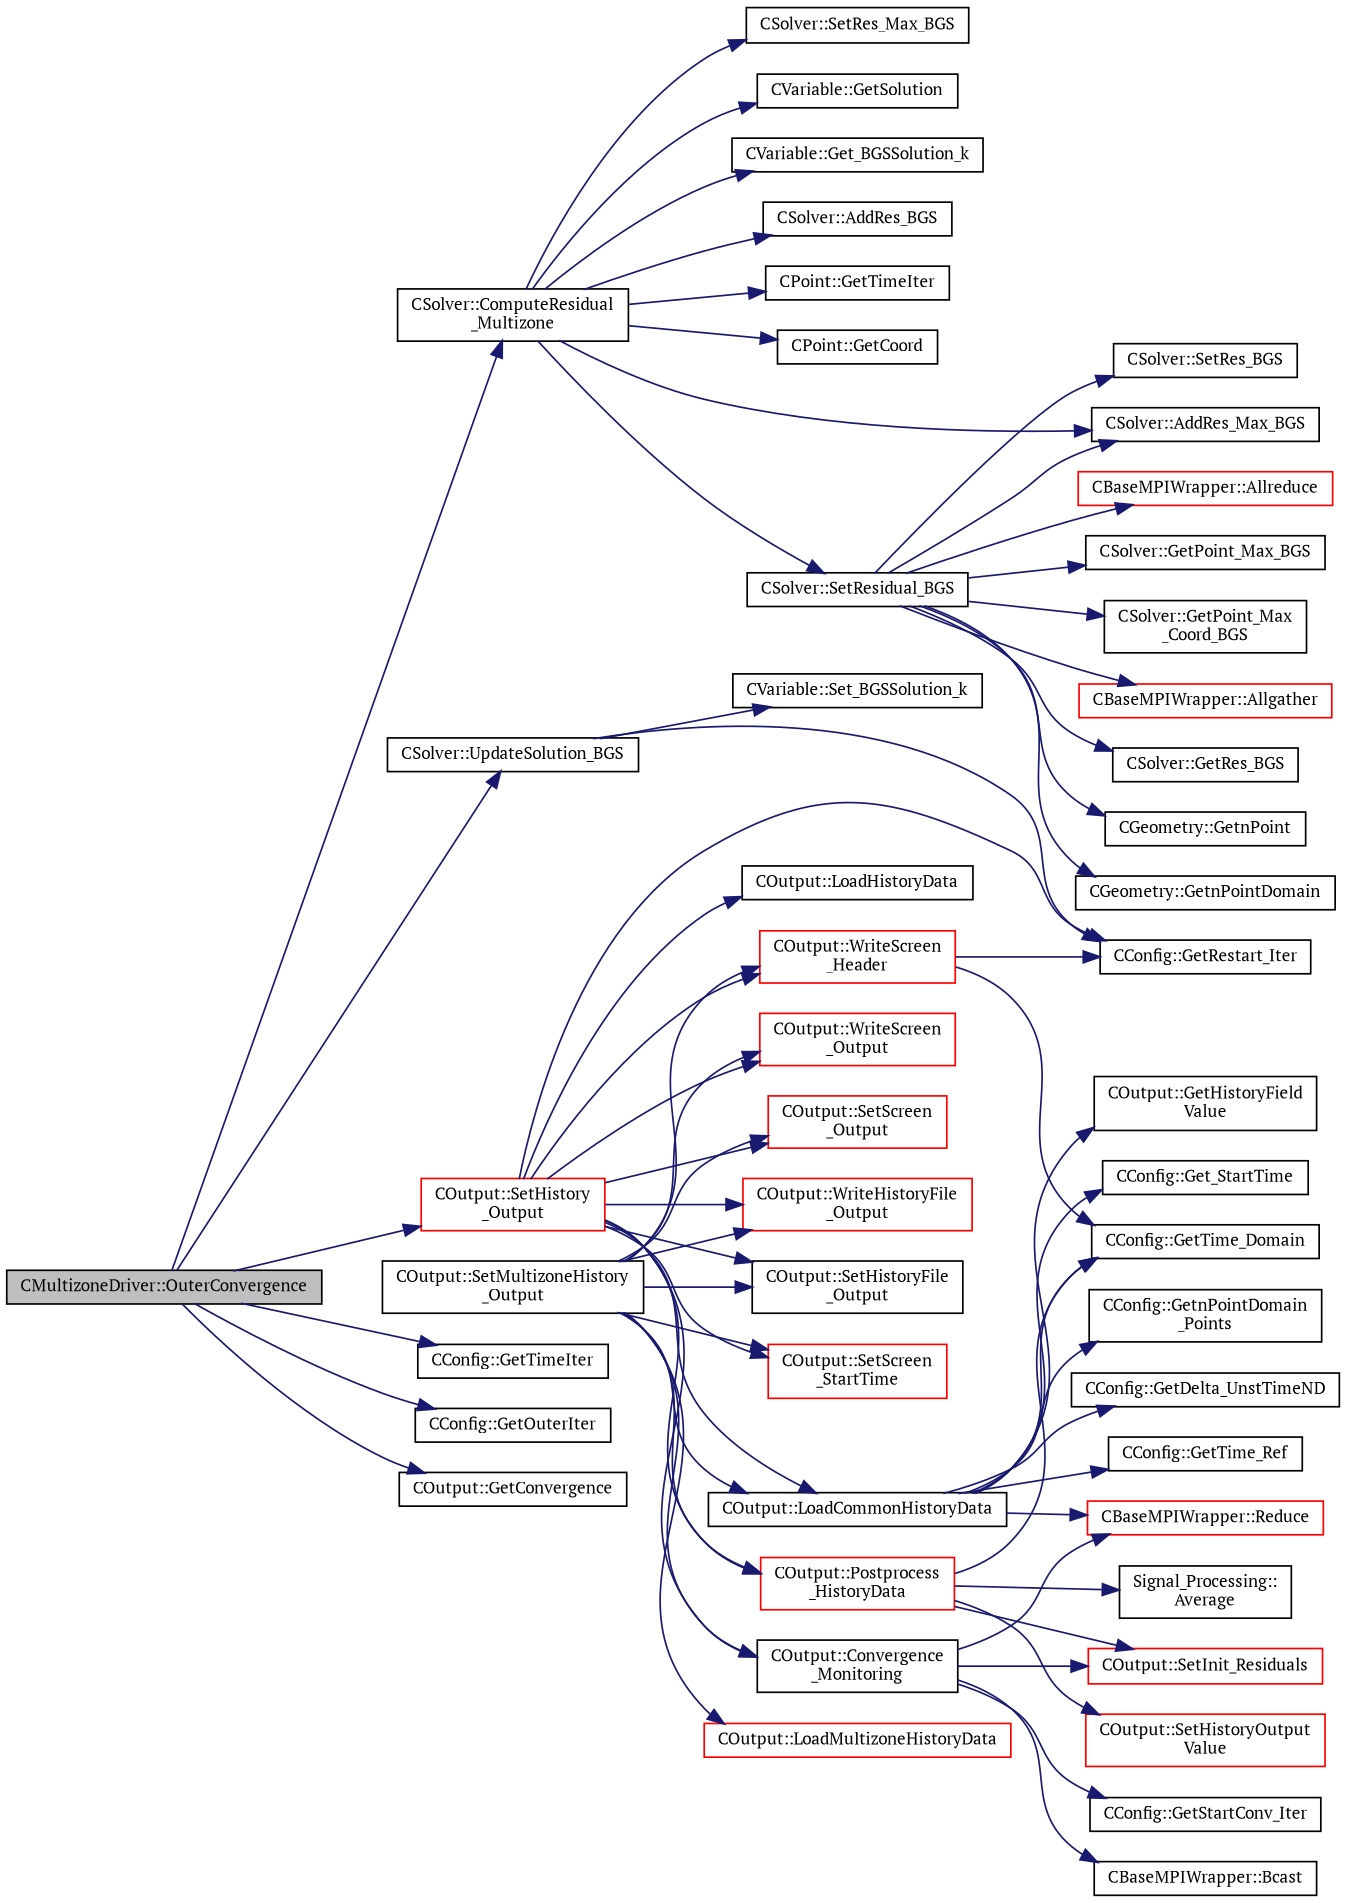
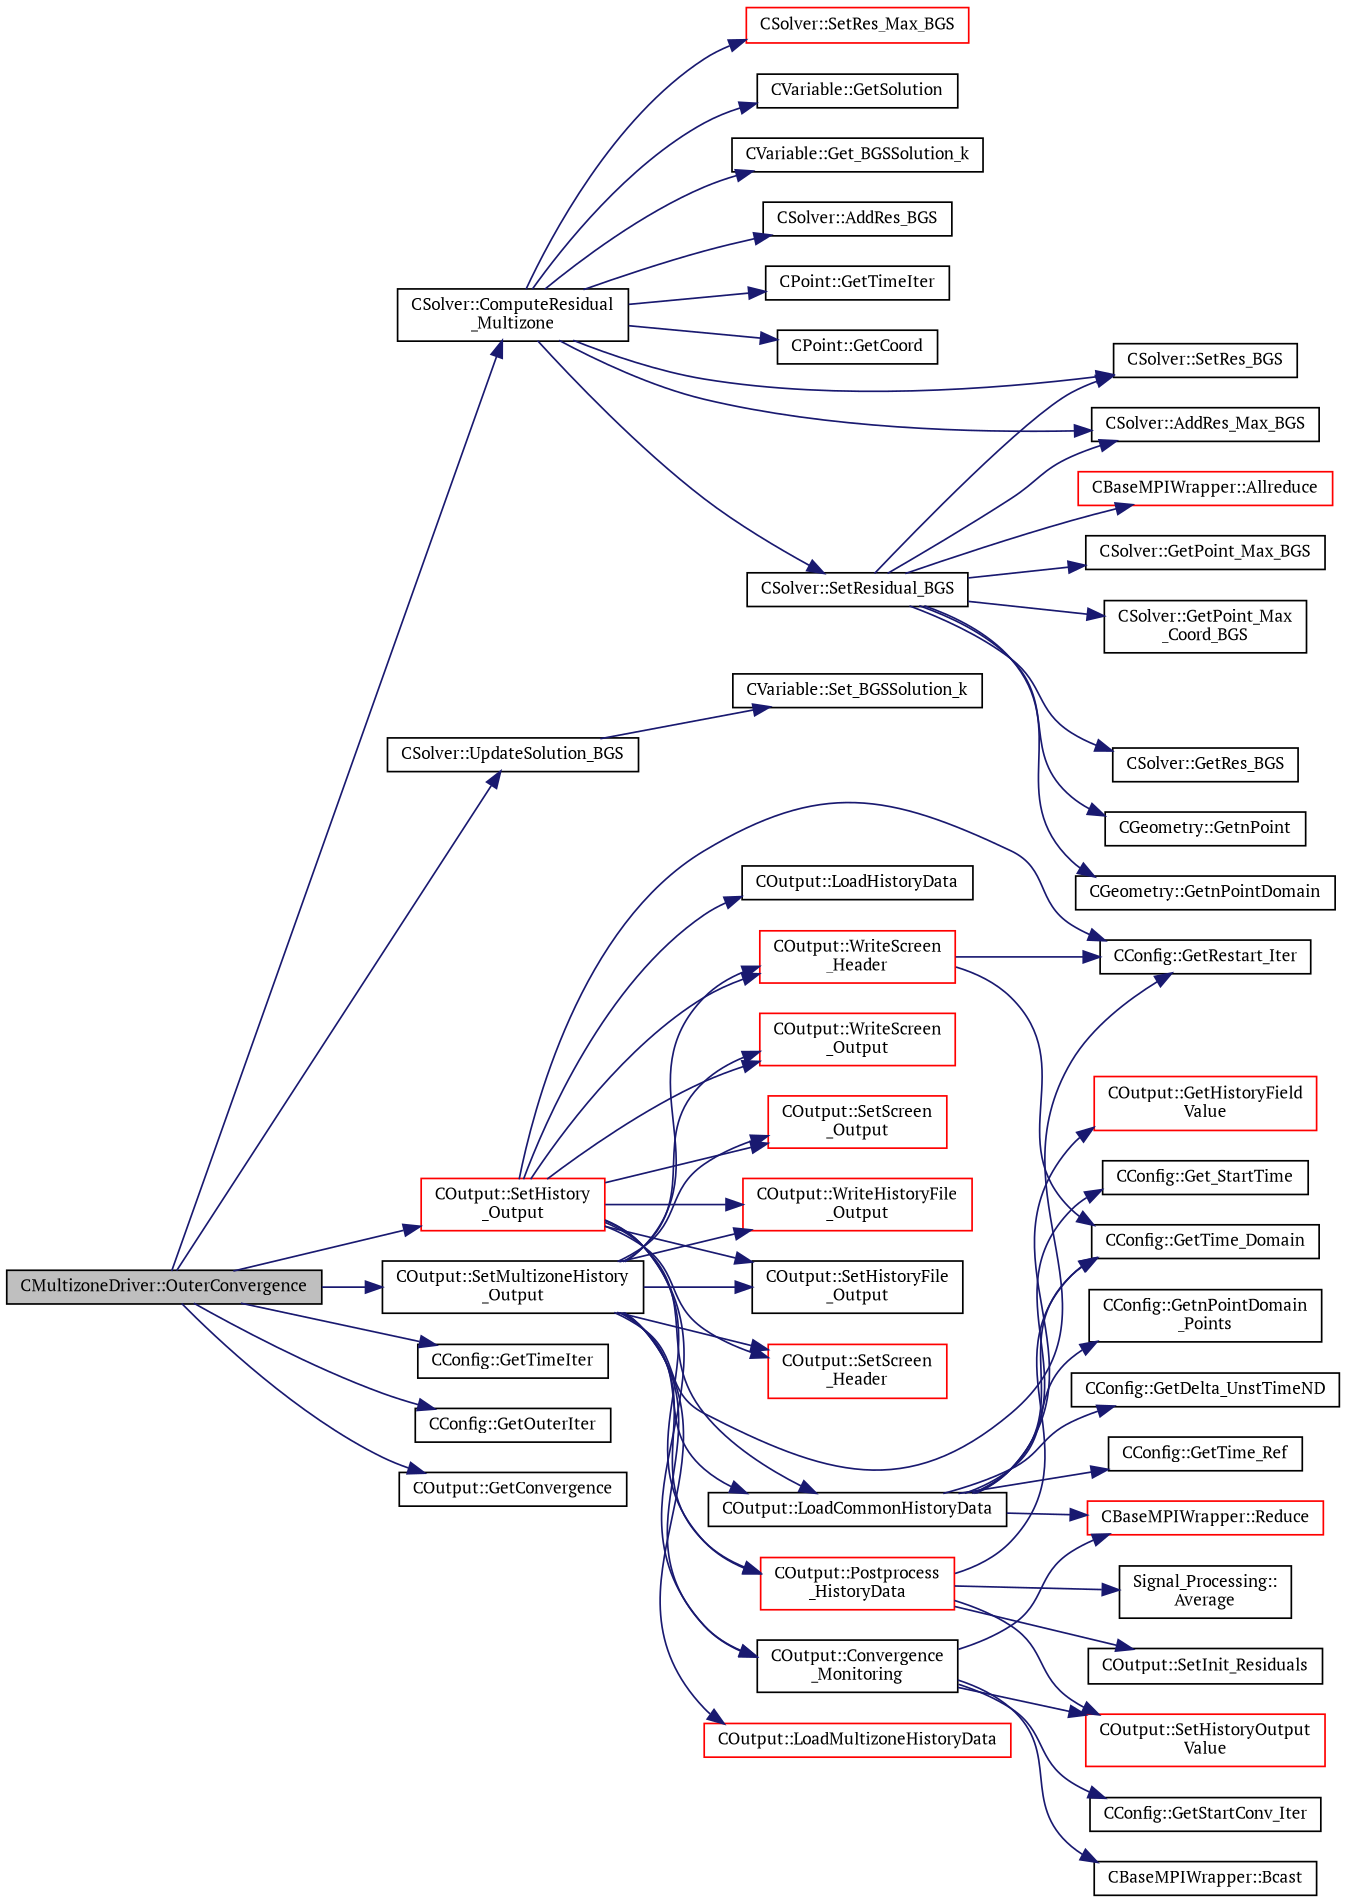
node "CSolver::SetRes_Max_BGS": color black -> red
edge "CSolver::ComputeResidual _Multizone" -> "CSolver::SetRes_BGS": added
node "CBaseMPIWrapper::Allgather": removed
edge "CSolver::UpdateSolution_BGS" -> "CConfig::GetRestart_Iter": now "COutput::SetMultizoneHistory _Output" -> "CConfig::GetRestart_Iter"
node "COutput::GetHistoryField Value": color black -> red
edge "CMultizoneDriver::OuterConvergence" -> "COutput::SetMultizoneHistory _Output": added
node "COutput::SetScreen _StartTime": label "COutput::SetScreen _StartTime" -> "COutput::SetScreen _Header"
edge "COutput::Convergence _Monitoring" -> "COutput::SetInit_Residuals": now "COutput::Convergence _Monitoring" -> "COutput::SetHistoryOutput Value"
node "COutput::SetInit_Residuals": color red -> black
